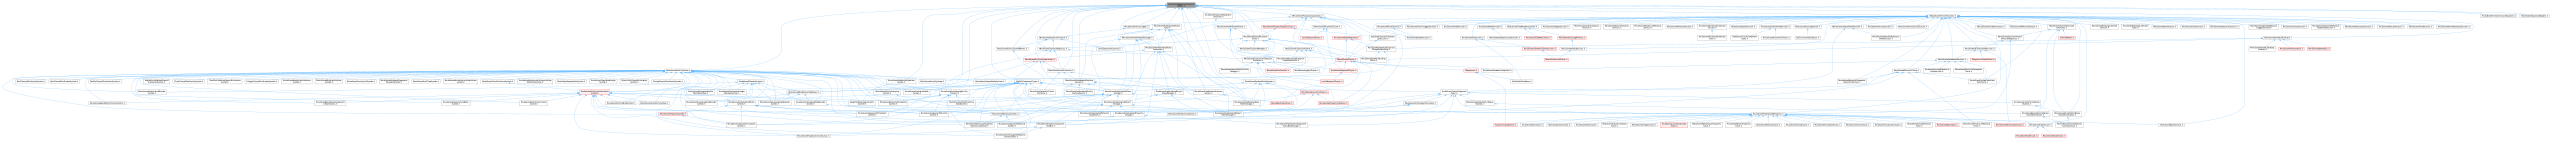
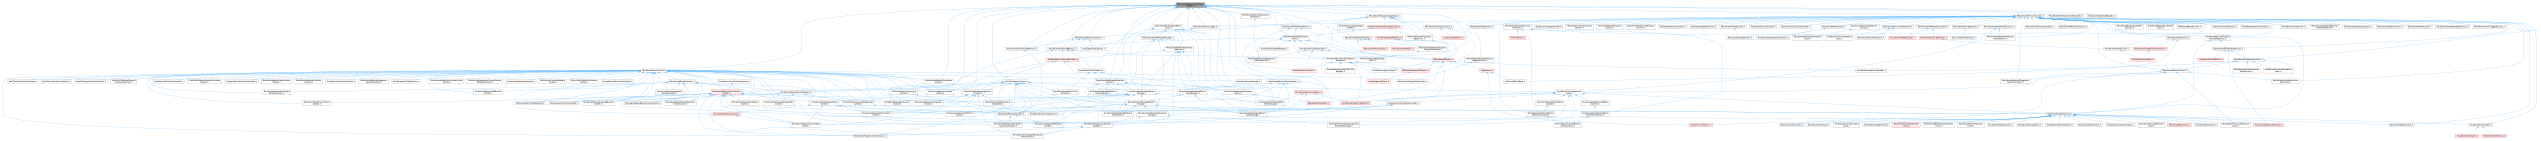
edge "MovieSceneDynamicBinding Invoker.h" -> "MovieSceneDynamicBinding.h": reversed
edge "MovieSceneCameraShakeSystem.h" -> "MovieSceneSpawnableDirector BlueprintBinding.h": now "MovieSceneCameraShakeSystem.h" -> "MovieSceneCameraShakeSource TriggerSection.h"
node "MovieScenePreAnimatedProperty.h": label "MovieScenePreAnimatedProperty.h" -> "MovieScenePropertyTrack.h"
